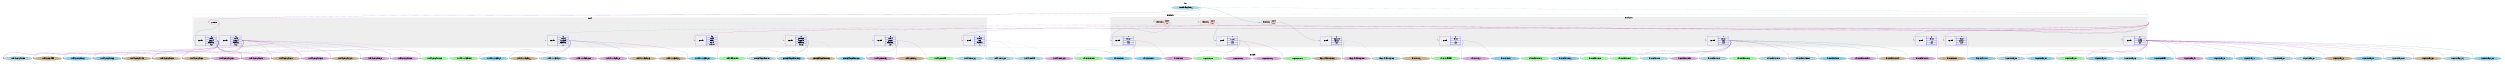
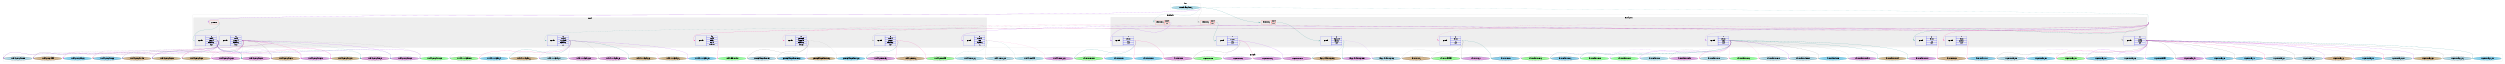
node "sys-apps/dbus-1.10.18": fillcolor palegreen -> plum
